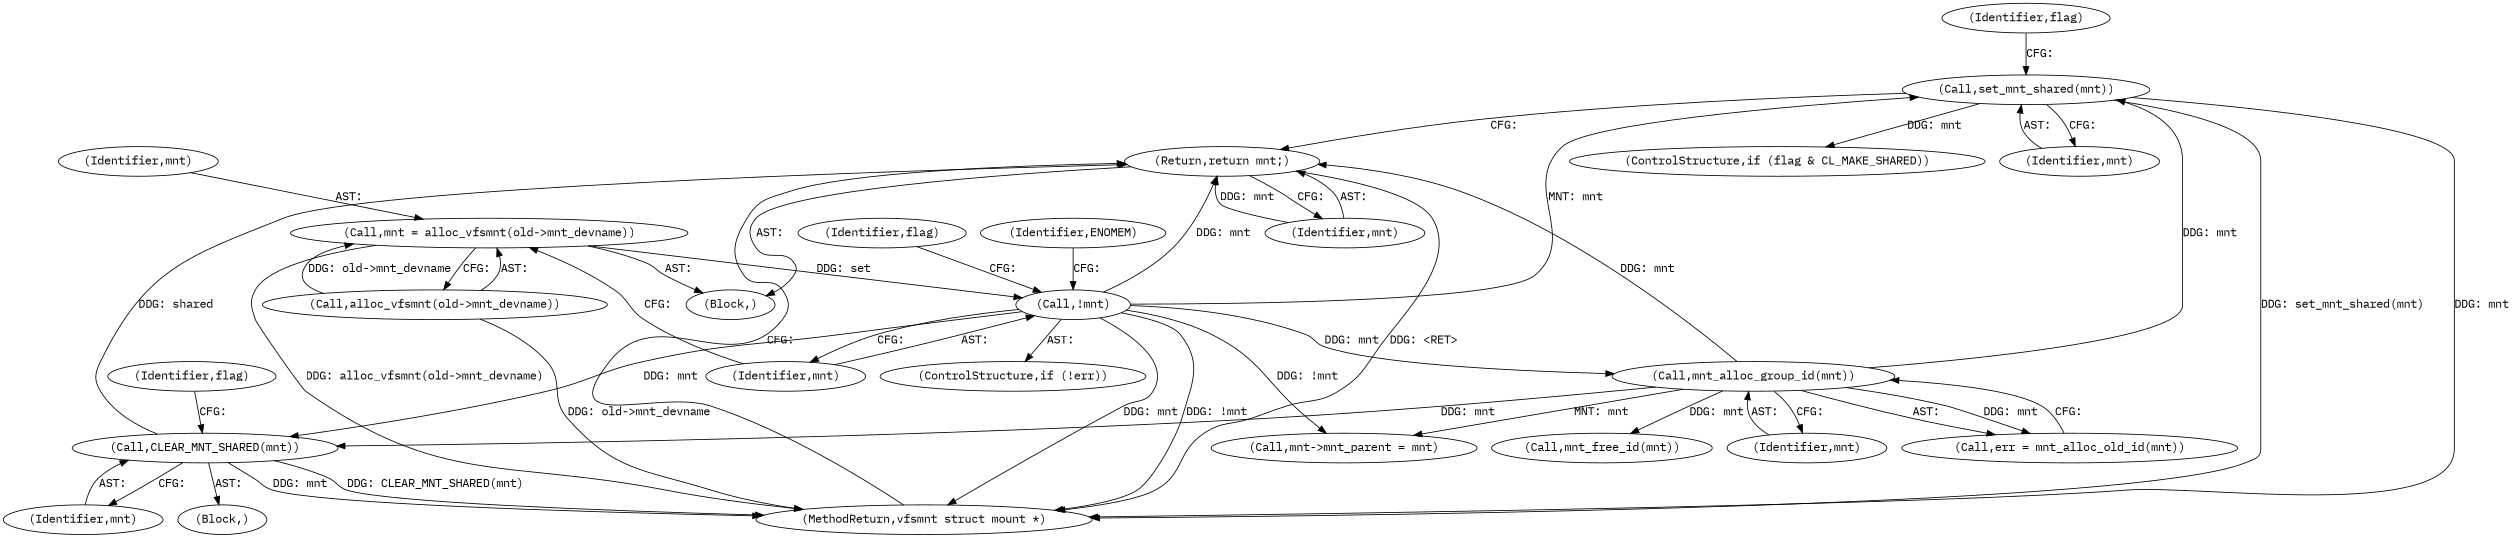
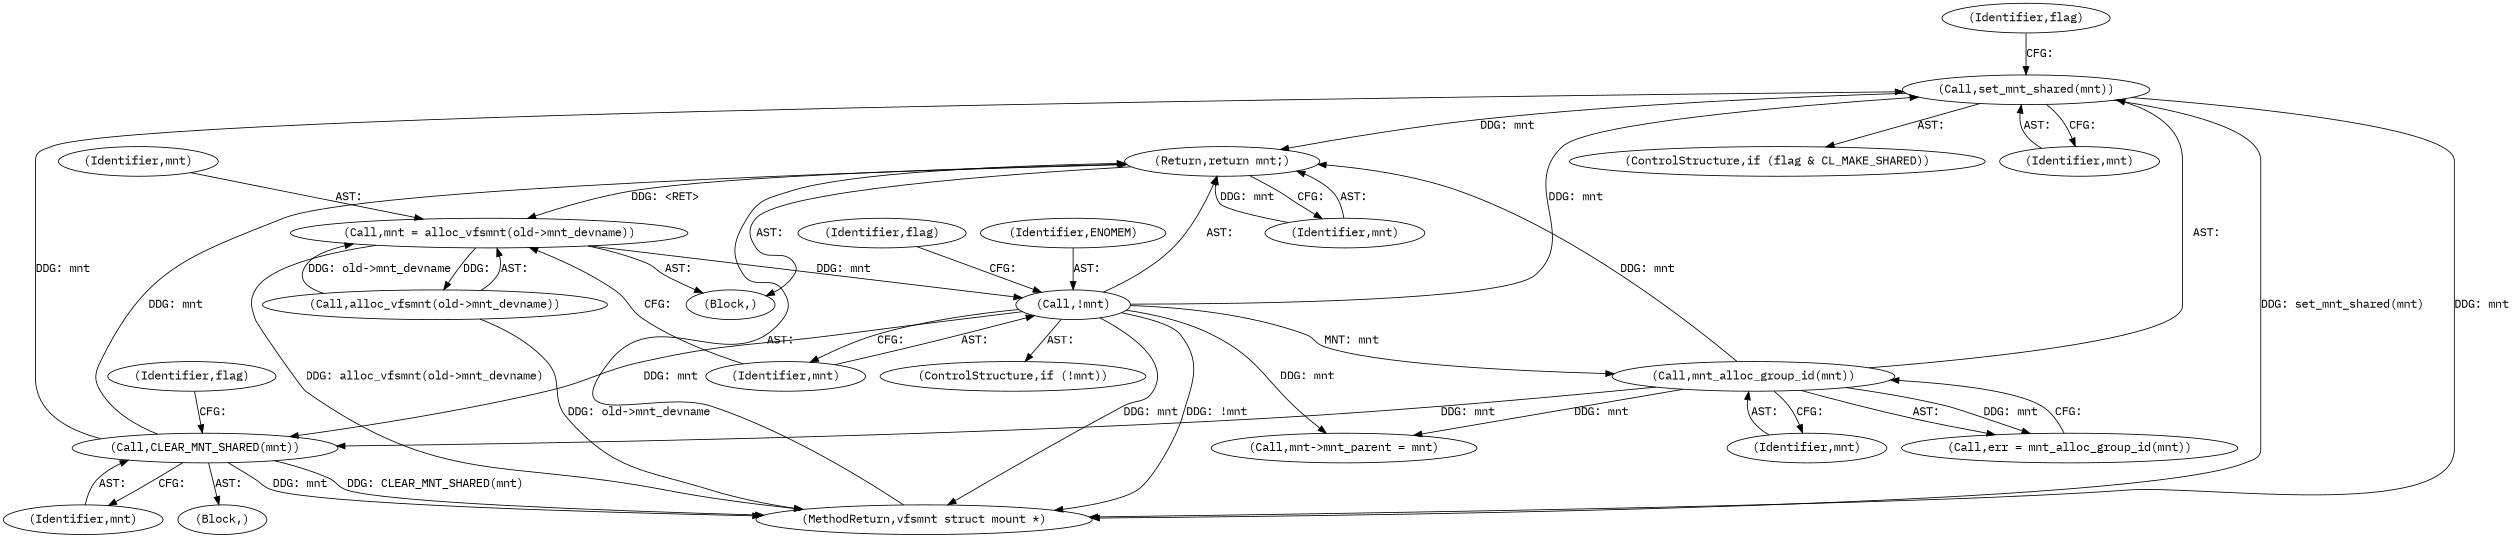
edge "(Call,CLEAR_MNT_SHARED(mnt))" -> "(Call,set_mnt_shared(mnt))": added, label "DDG: mnt"
edge "(Call,set_mnt_shared(mnt))" -> "(Return,return mnt;)": label "CFG: " -> "DDG: mnt"
edge "(Call,set_mnt_shared(mnt))" -> "(ControlStructure,if (flag & CL_MAKE_SHARED))": label "DDG: mnt" -> "AST: "
edge "(Call,!mnt)" -> "(Call,set_mnt_shared(mnt))": label "MNT: mnt" -> "DDG: mnt"
edge "(Call,!mnt)" -> "(Return,return mnt;)": label "DDG: mnt" -> "AST: "
edge "(Call,mnt_alloc_group_id(mnt))" -> "(Call,set_mnt_shared(mnt))": label "DDG: mnt" -> "AST: "
edge "(Call,mnt = alloc_vfsmnt(old->mnt_devname))" -> "(Call,alloc_vfsmnt(old->mnt_devname))": label "CFG: " -> "DDG: "
edge "(Call,mnt = alloc_vfsmnt(old->mnt_devname))" -> "(Call,!mnt)": label "DDG: set" -> "DDG: mnt"
edge "(Identifier,ENOMEM)" -> "(Call,!mnt)": label "CFG: " -> "AST: "
edge "(Call,CLEAR_MNT_SHARED(mnt))" -> "(Return,return mnt;)": label "DDG: shared" -> "DDG: mnt"
edge "(MethodReturn,vfsmnt struct mount *)" -> "(Return,return mnt;)": label "CFG: " -> "AST: "
edge "(Call,!mnt)" -> "(Call,mnt_alloc_group_id(mnt))": label "DDG: mnt" -> "MNT: mnt"
node "(ControlStructure,if (!err))": label "(ControlStructure,if (!err))" -> "(ControlStructure,if (!mnt))"
edge "(Call,!mnt)" -> "(Call,mnt->mnt_parent = mnt)": label "DDG: !mnt" -> "DDG: mnt"
edge "(Return,return mnt;)" -> "(MethodReturn,vfsmnt struct mount *)": now "(Return,return mnt;)" -> "(Call,mnt = alloc_vfsmnt(old->mnt_devname))"
edge "(Call,mnt_alloc_group_id(mnt))" -> "(Call,mnt->mnt_parent = mnt)": label "MNT: mnt" -> "DDG: mnt"
node "(Call,mnt_free_id(mnt))": removed
node "(Call,err = mnt_alloc_old_id(mnt))": label "(Call,err = mnt_alloc_old_id(mnt))" -> "(Call,err = mnt_alloc_group_id(mnt))"
